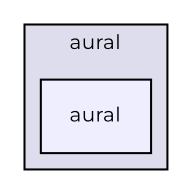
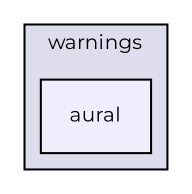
cluster "aural": label "aural" -> "warnings"
